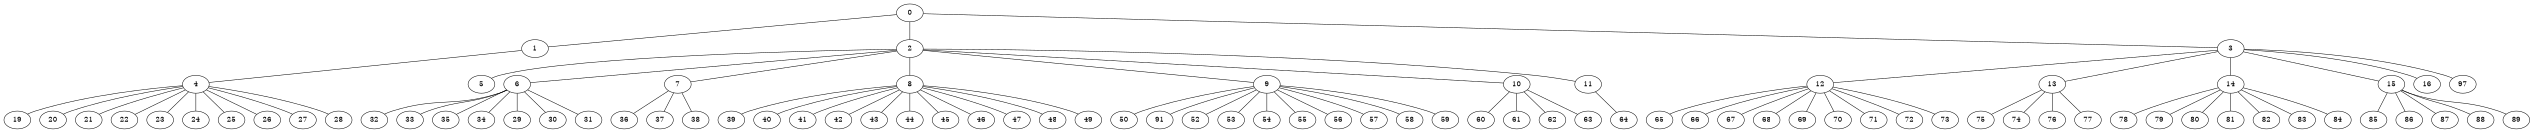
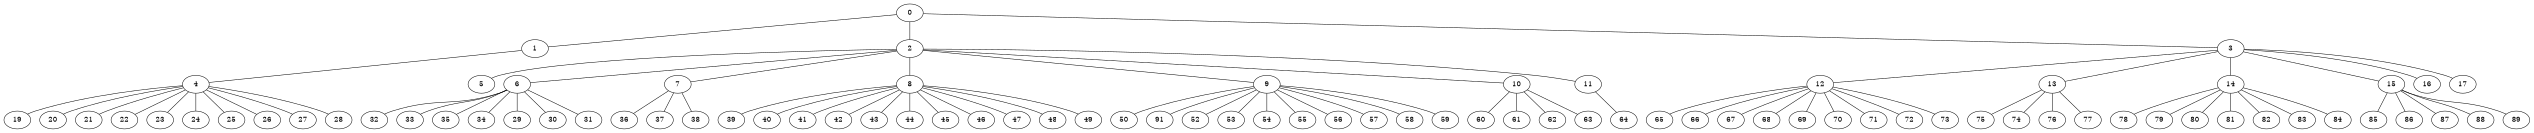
node "97": label "97" -> "17"
